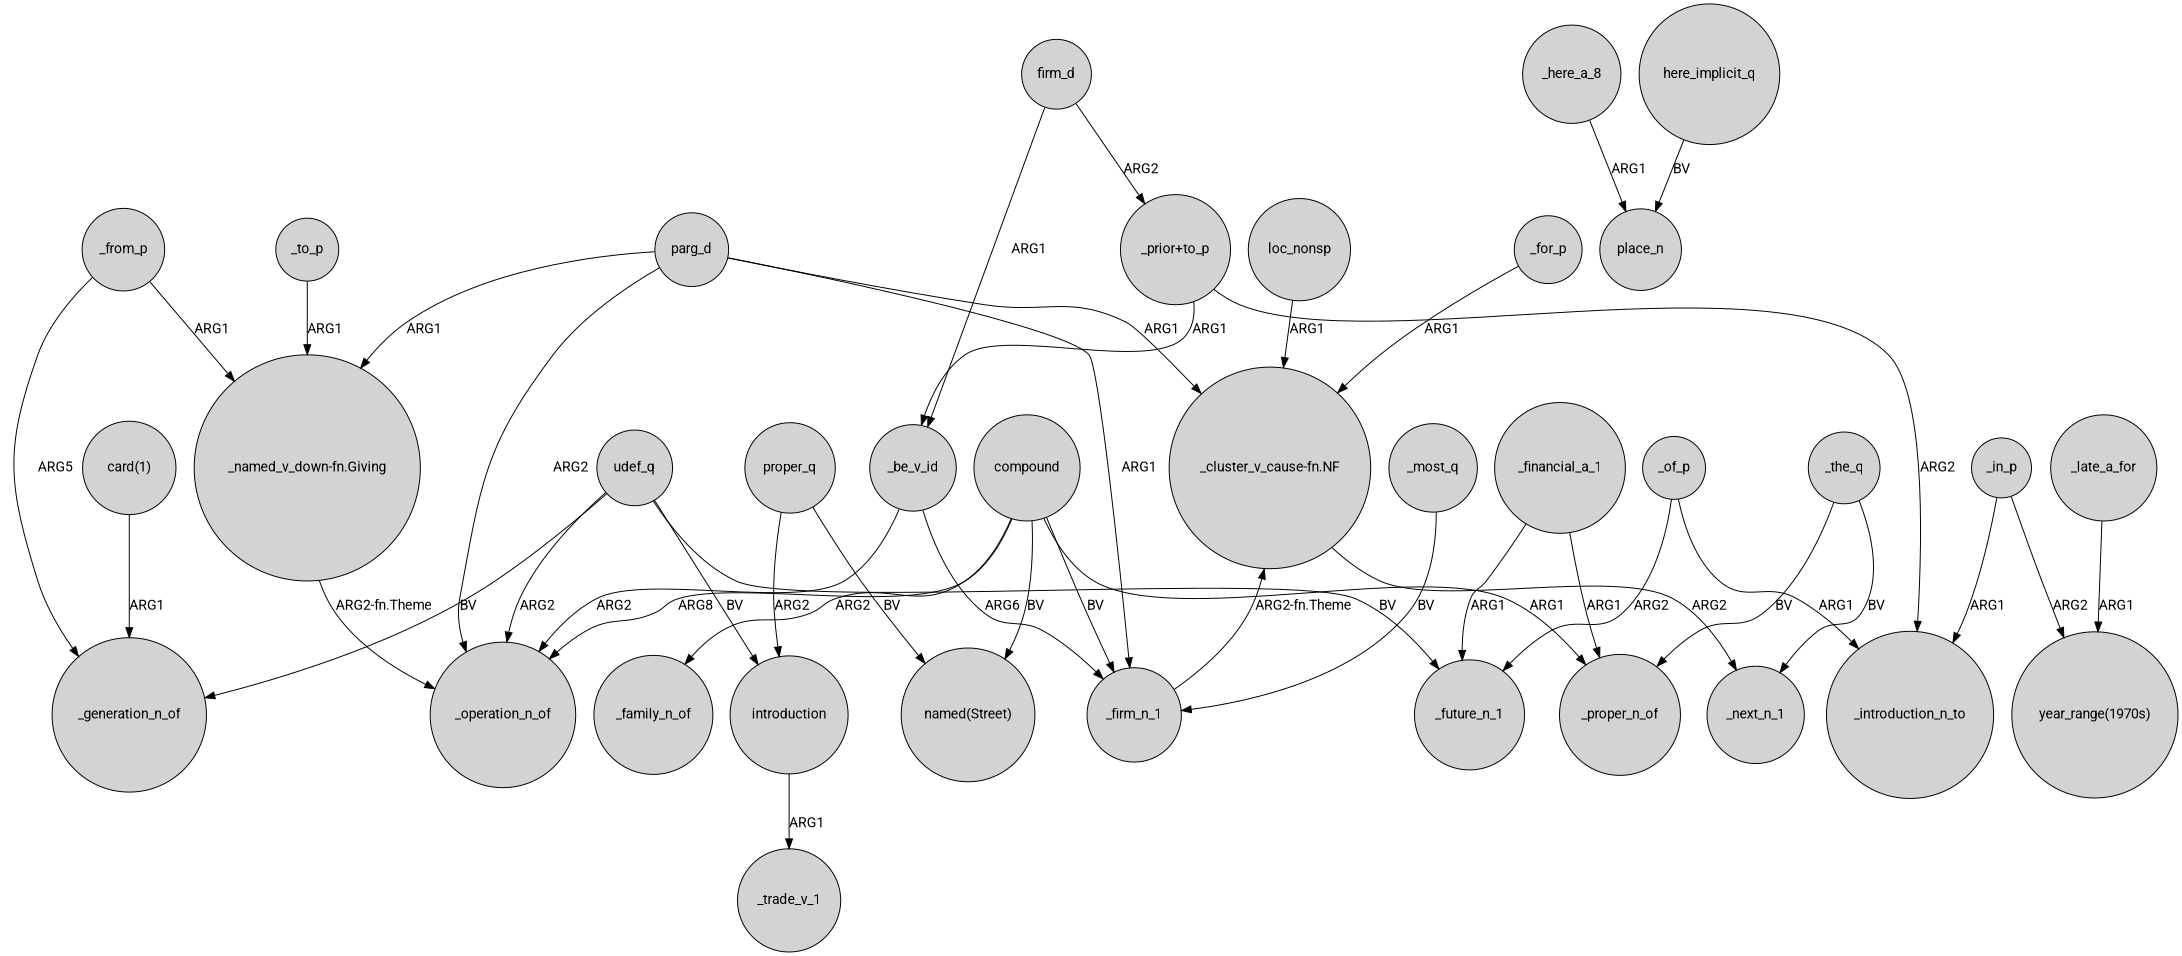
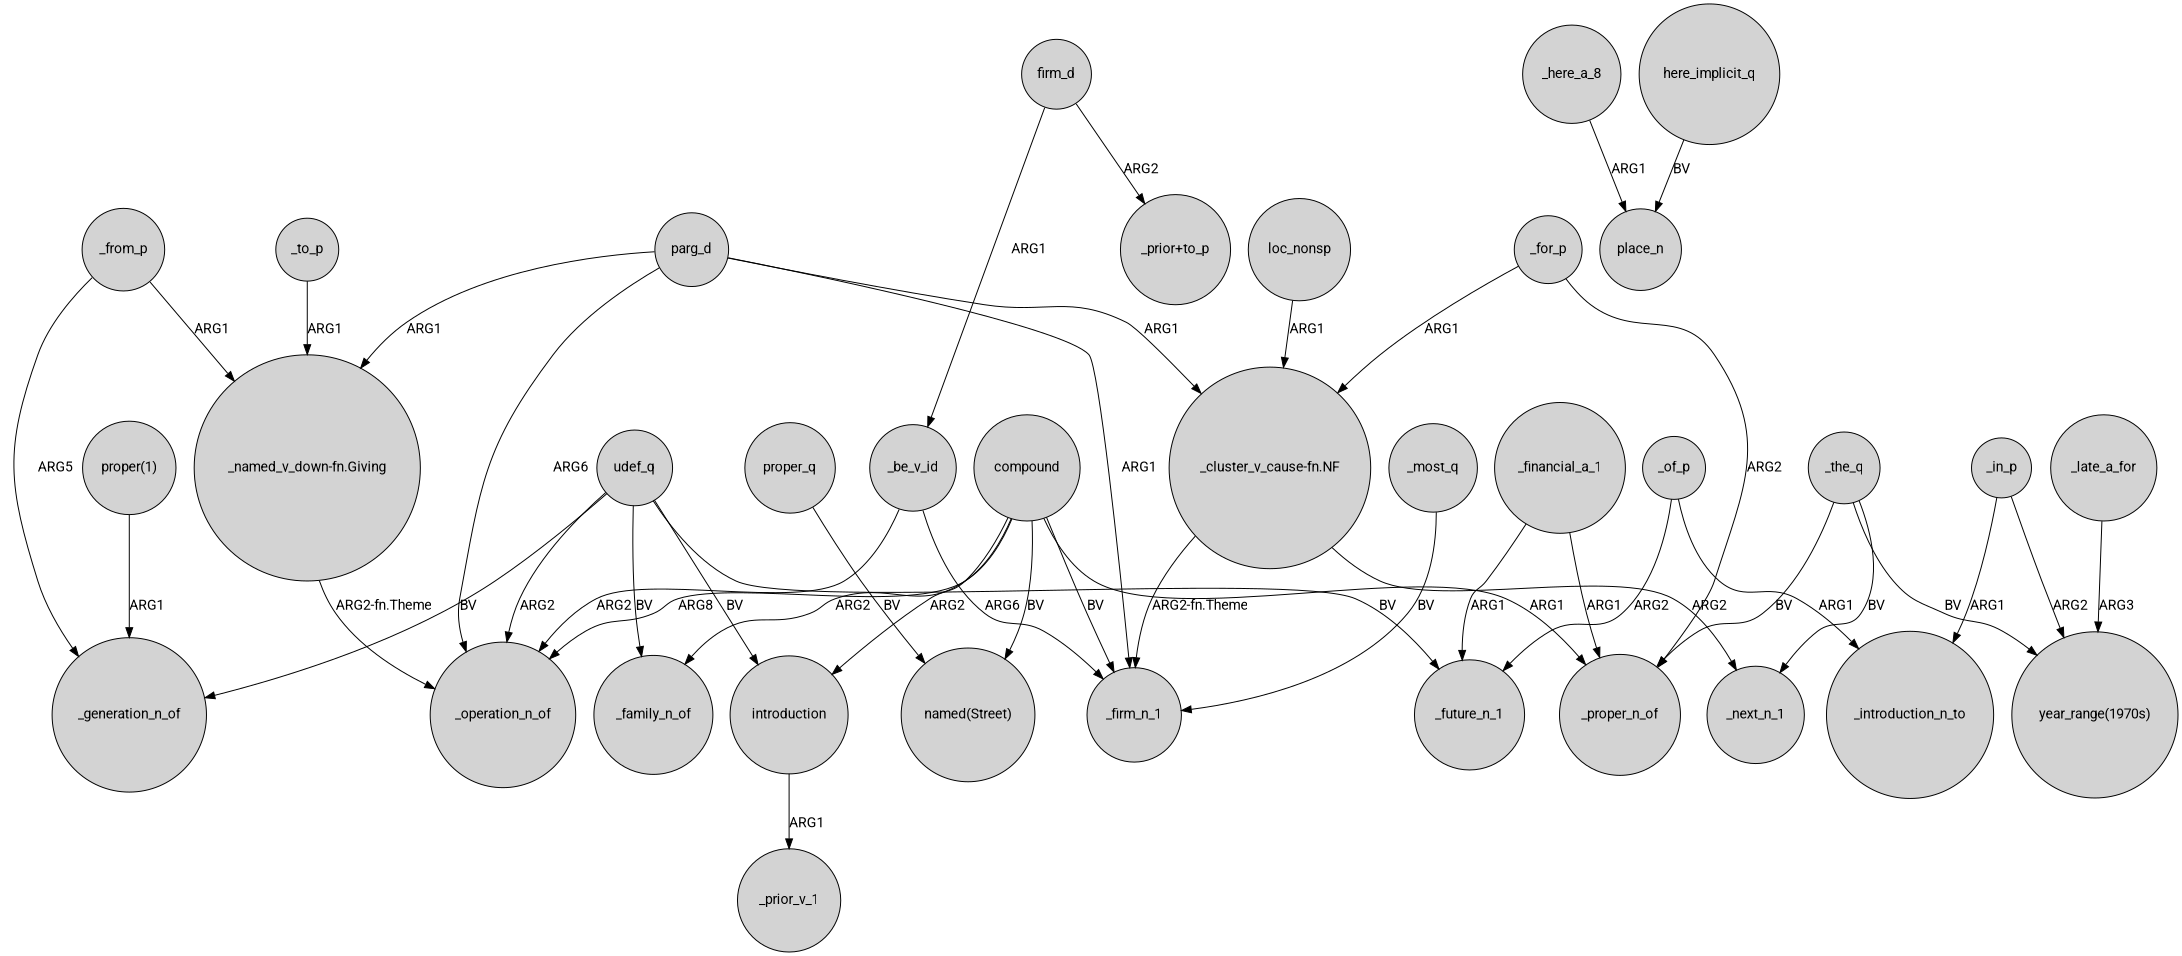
edge "_prior+to_p" -> "_introduction_n_to": removed, label "ARG2"
edge "_prior+to_p" -> "_be_v_id": removed, label "ARG1"
edge "_for_p" -> "_proper_n_of": added, label "ARG2"
node "card(1)": label "card(1)" -> "proper(1)"
edge "parg_d" -> "_operation_n_of": label "ARG2" -> "ARG6"
edge "udef_q" -> "_family_n_of": added, label "BV"
edge "proper_q" -> "introduction": now "compound" -> "introduction"
edge "_the_q" -> "year_range(1970s)": added, label "BV"
edge "_late_a_for" -> "year_range(1970s)": label "ARG1" -> "ARG3"
edge "_firm_n_1" -> "_cluster_v_cause-fn.NF": reversed
node "_trade_v_1": label "_trade_v_1" -> "_prior_v_1"
